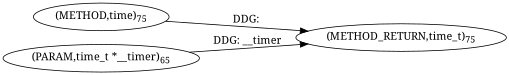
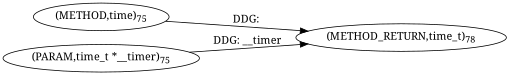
node "(METHOD_RETURN,time_t)": text "75" -> "78"
node "(PARAM,time_t *__timer)": text "65" -> "75"
